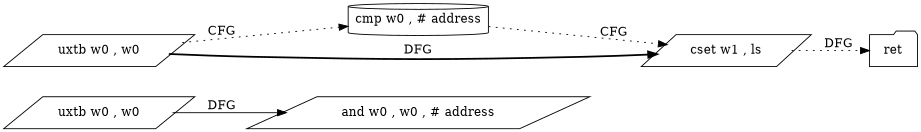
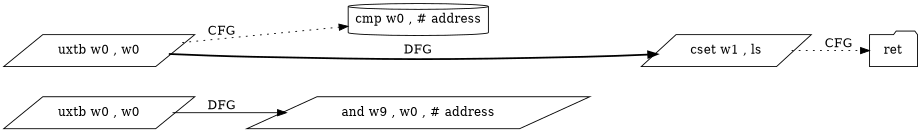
edge "cmp w0 , # address" -> "cset w1 , ls": removed, label "CFG"
edge "cset w1 , ls" -> "ret": label "DFG" -> "CFG"
node "and w0 , w0 , # address": label "and w0 , w0 , # address" -> "and w9 , w0 , # address"
